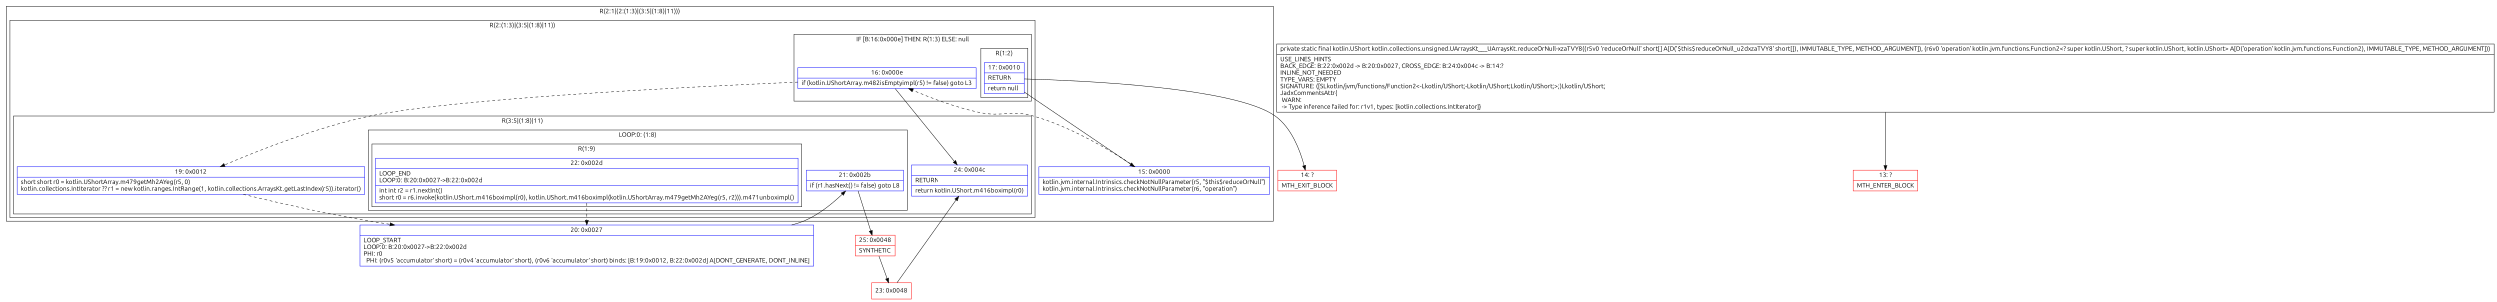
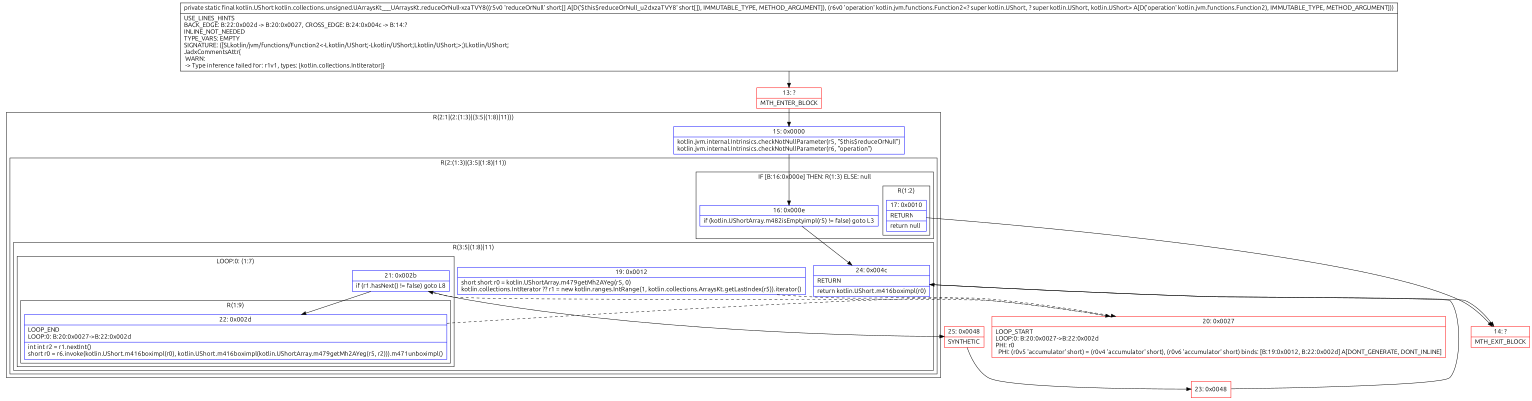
edge "16: 0x000e" -> "19: 0x0012": removed
edge "15: 0x0000" -> "16: 0x000e": style dashed -> solid
edge "17: 0x0010" -> "15: 0x0000": now "13: ?" -> "15: 0x0000"
cluster "LOOP:0: (1:8)": label "LOOP:0: (1:8)" -> "LOOP:0: (1:7)"
edge "20: 0x0027" -> "21: 0x002b": style solid -> dashed
node "20: 0x0027": color blue -> red
edge "24: 0x004c" -> "14: ?": added
edge "21: 0x002b" -> "22: 0x002d": added
